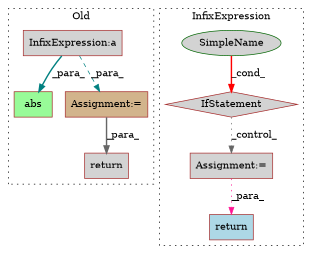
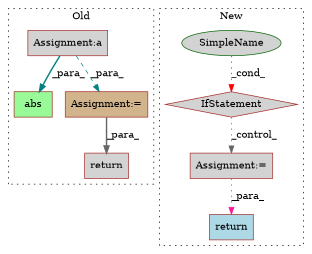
cluster "InfixExpression": label "InfixExpression" -> "New"
node "InfixExpression:a": label "InfixExpression:a" -> "Assignment:a"
edge "SimpleName" -> "IfStatement": style bold -> dotted
